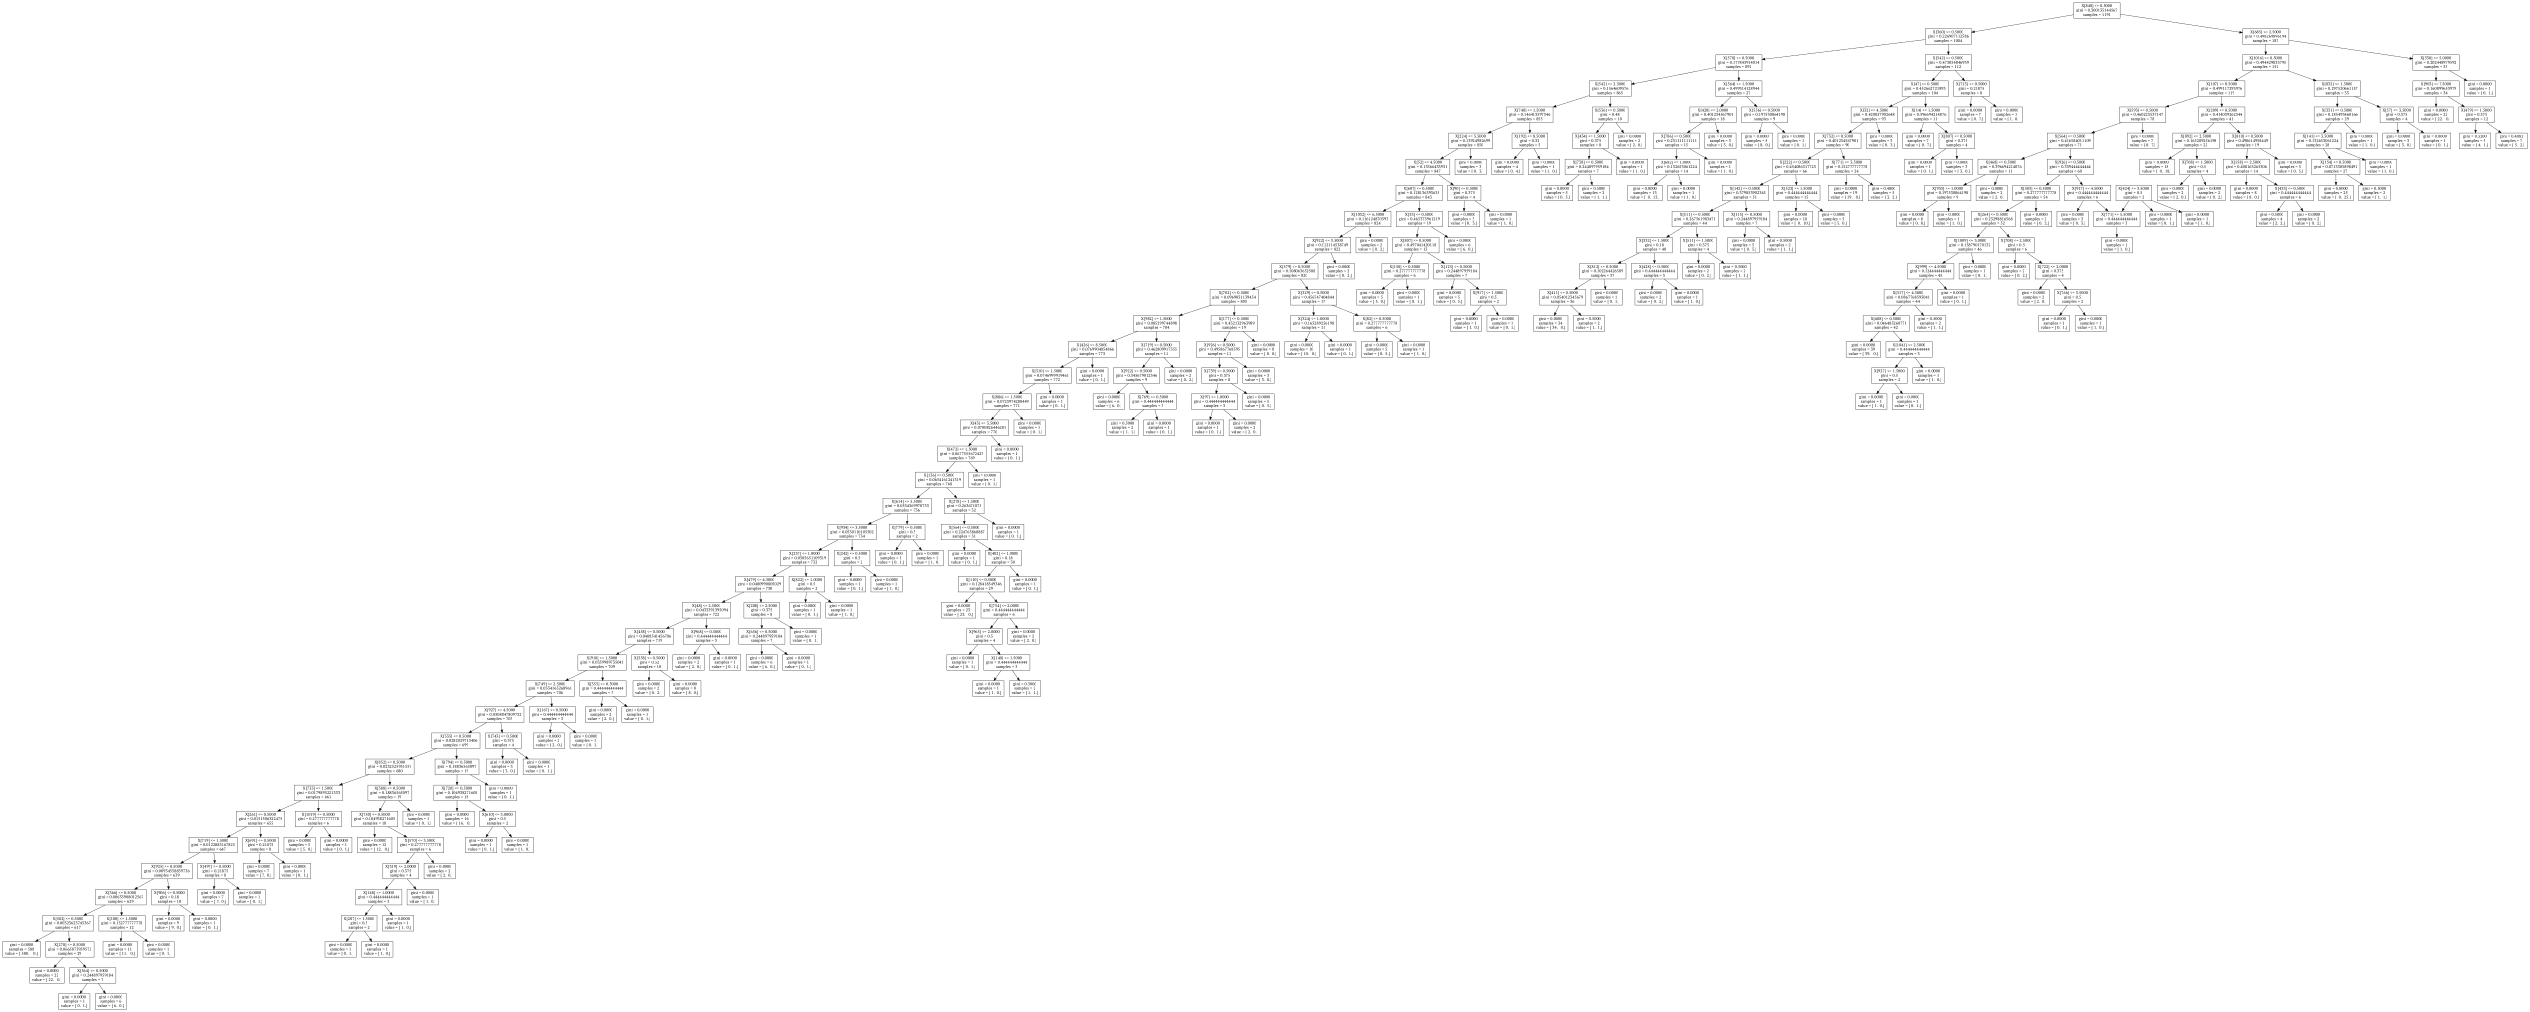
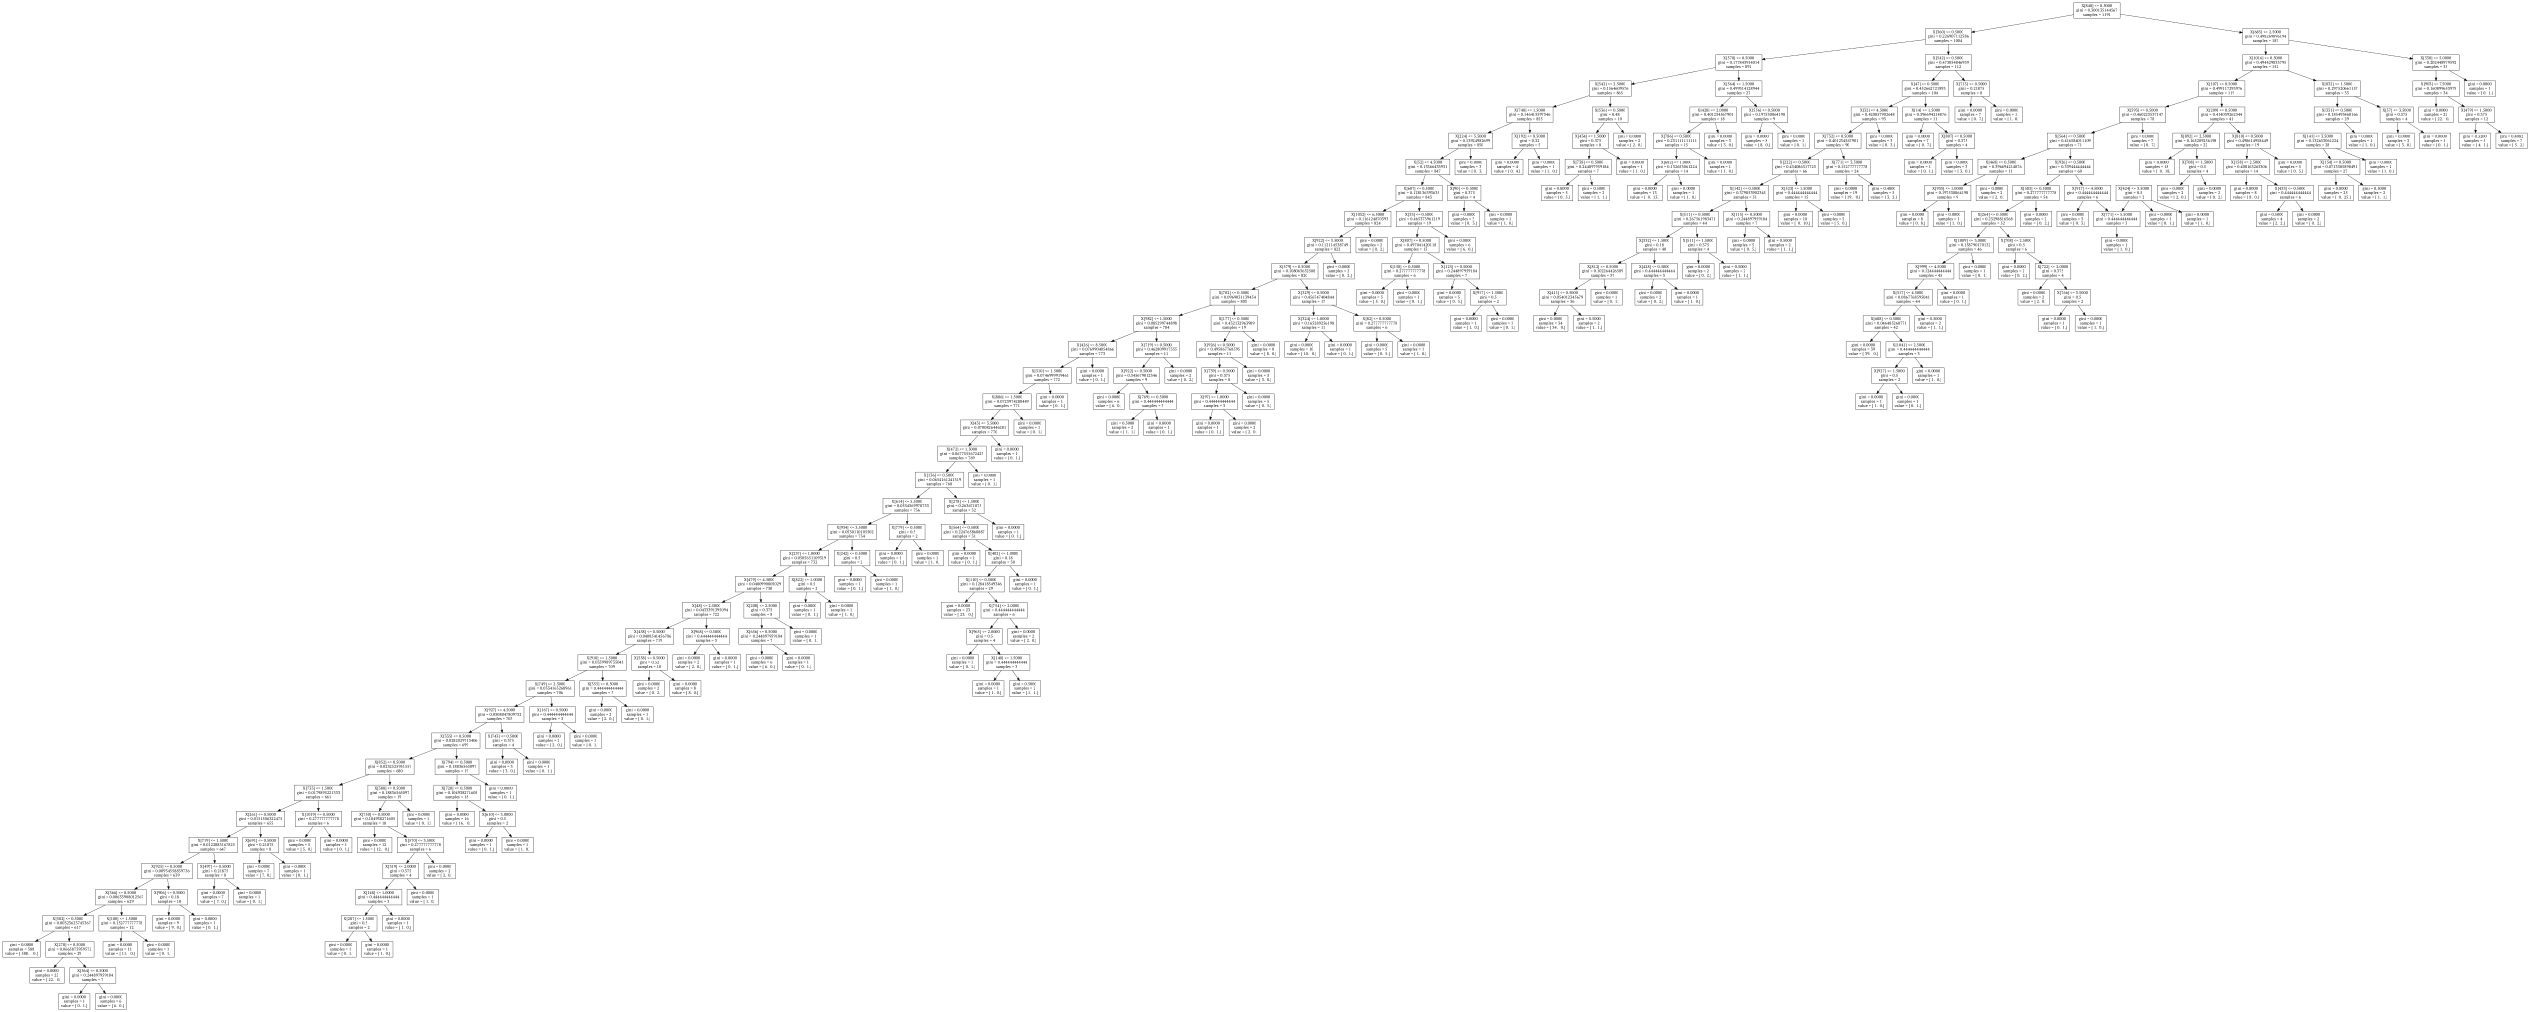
edge "X[331] <= 0.5000 gini = 0.185493460166 samples = 29" -> "X[141] <= 3.5000 gini = 0.132653061224 samples = 28": removed
